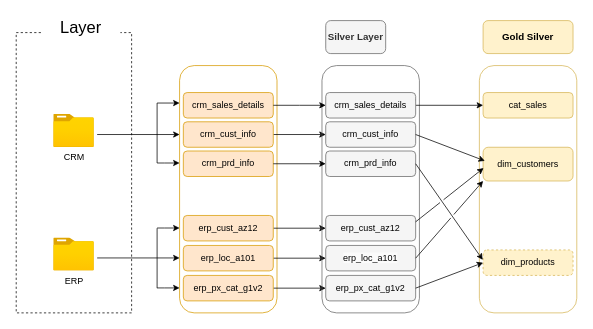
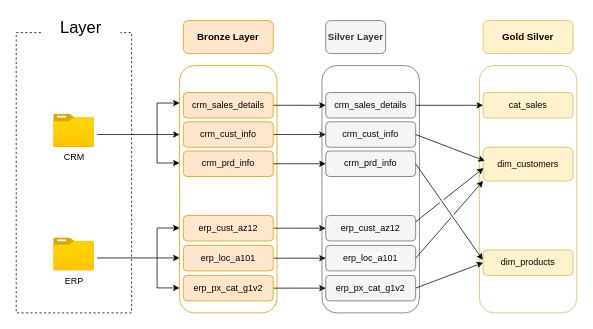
node "Bronze Layer": added
node "dim_products": style dashed -> solid
